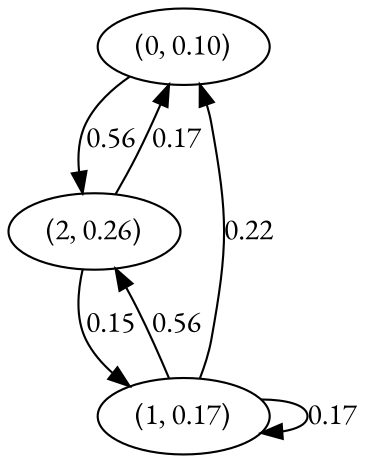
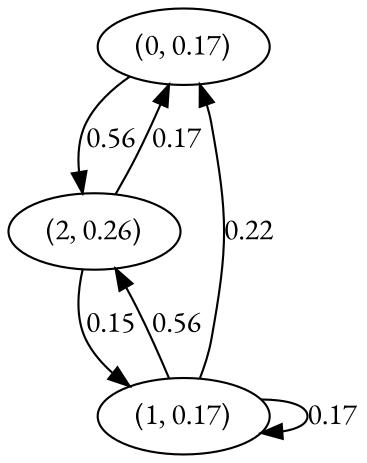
node "(0, 0.10)": label "(0, 0.10)" -> "(0, 0.17)"
